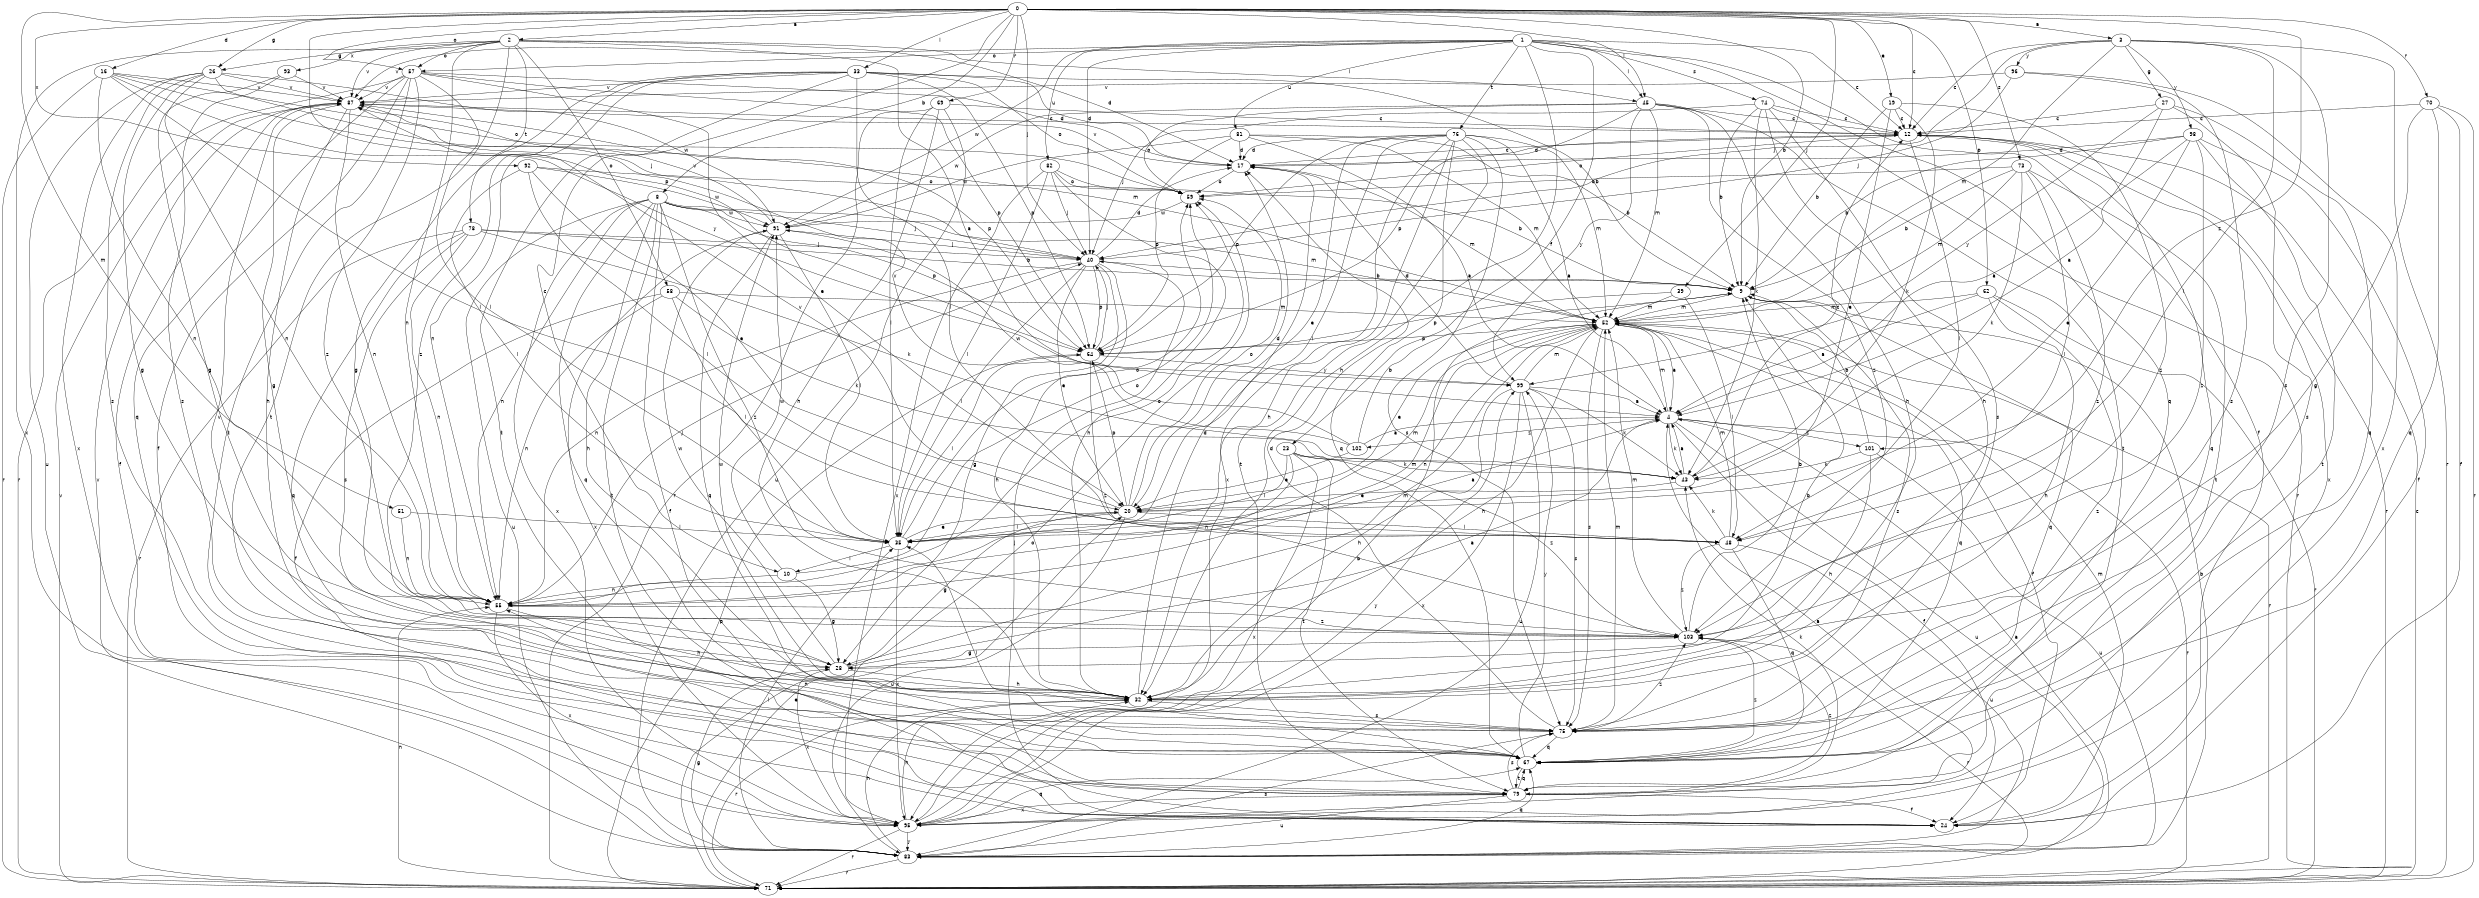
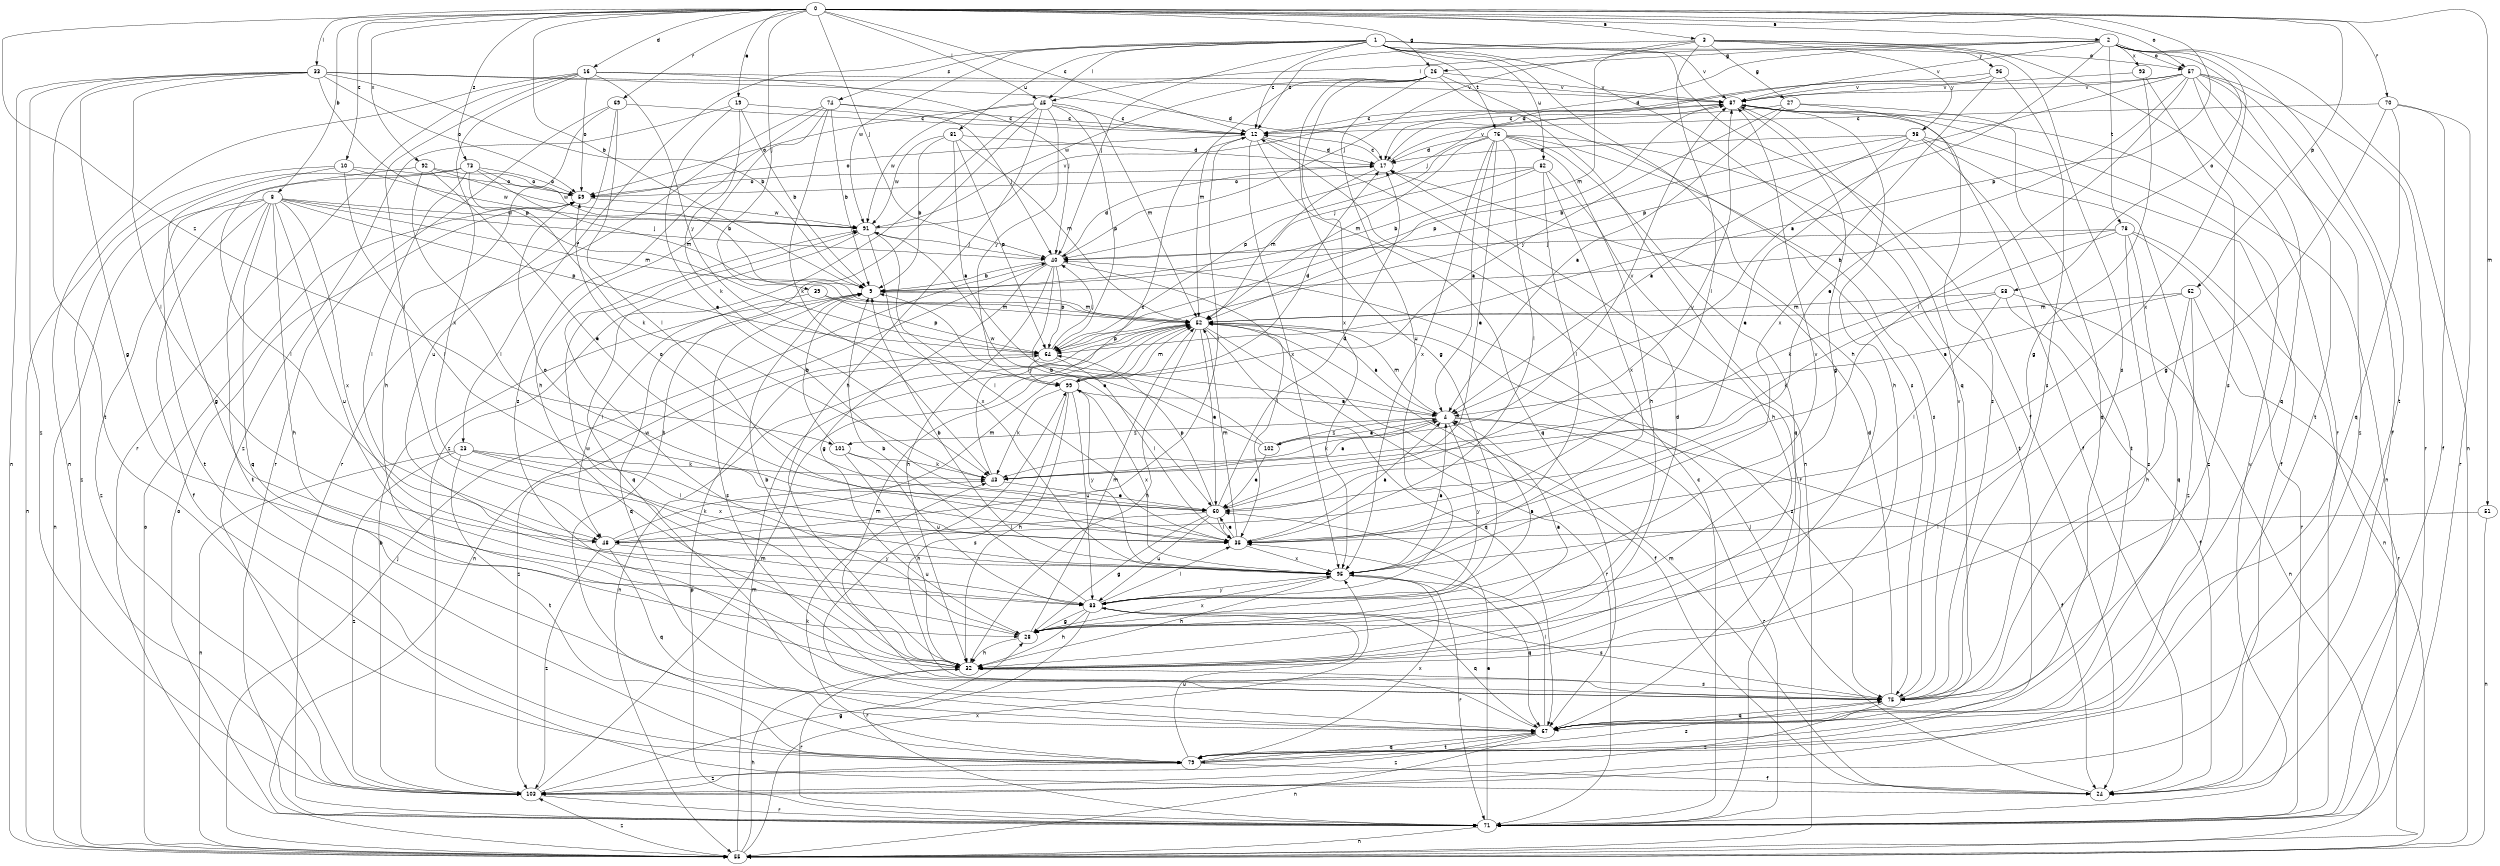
edge "16" -> "95": added, label "x"
node "20": label "20" -> "60"
edge "35" -> "10": reversed
edge "4" -> "83": label "u" -> "y"
